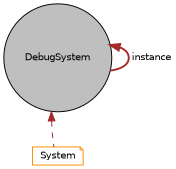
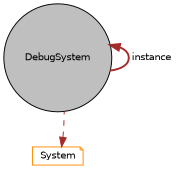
edge "System" -> "DebugSystem": reversed
